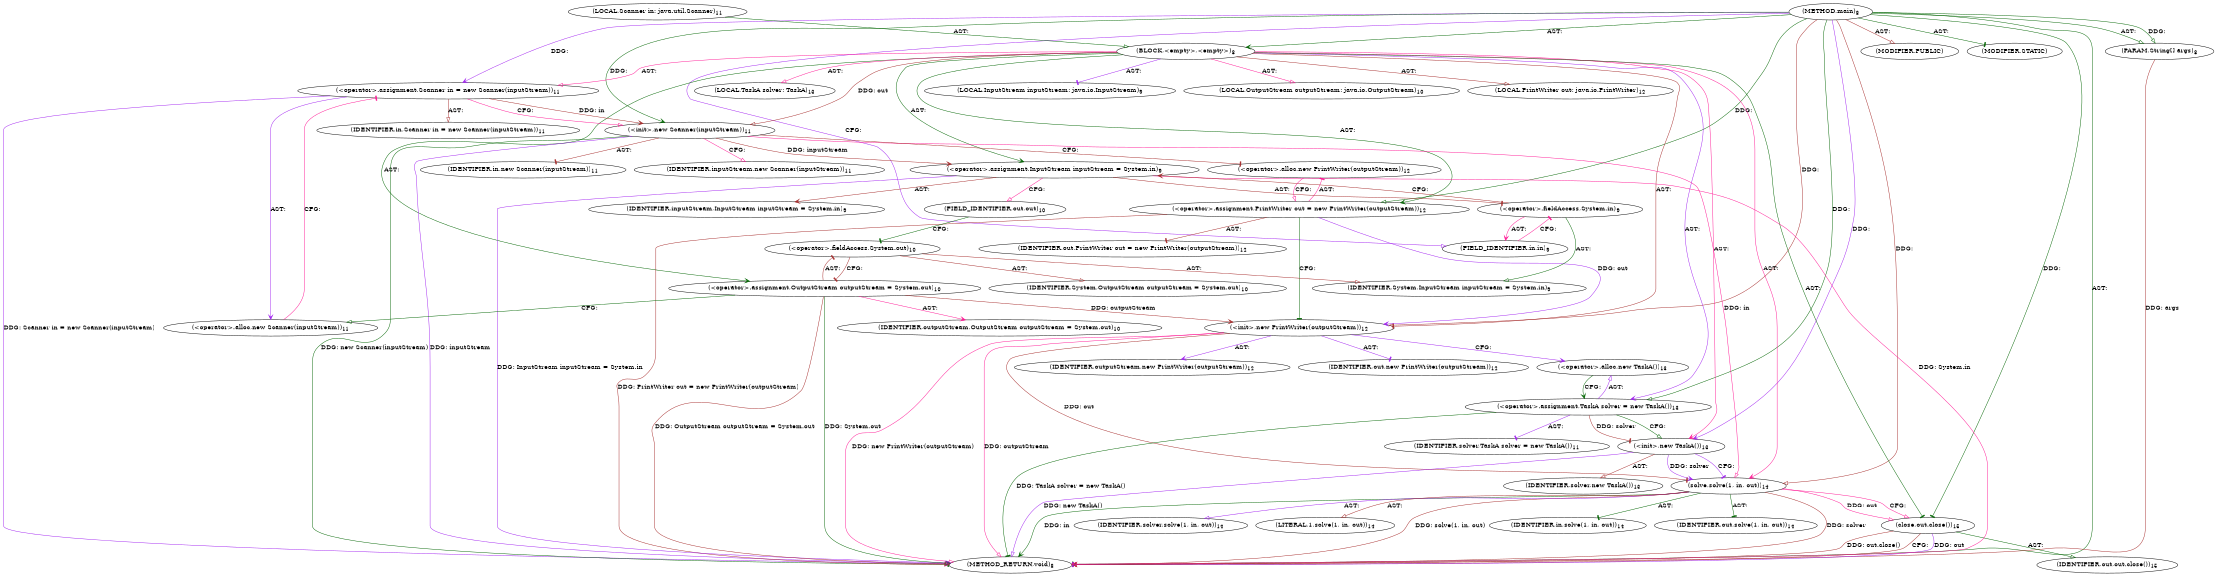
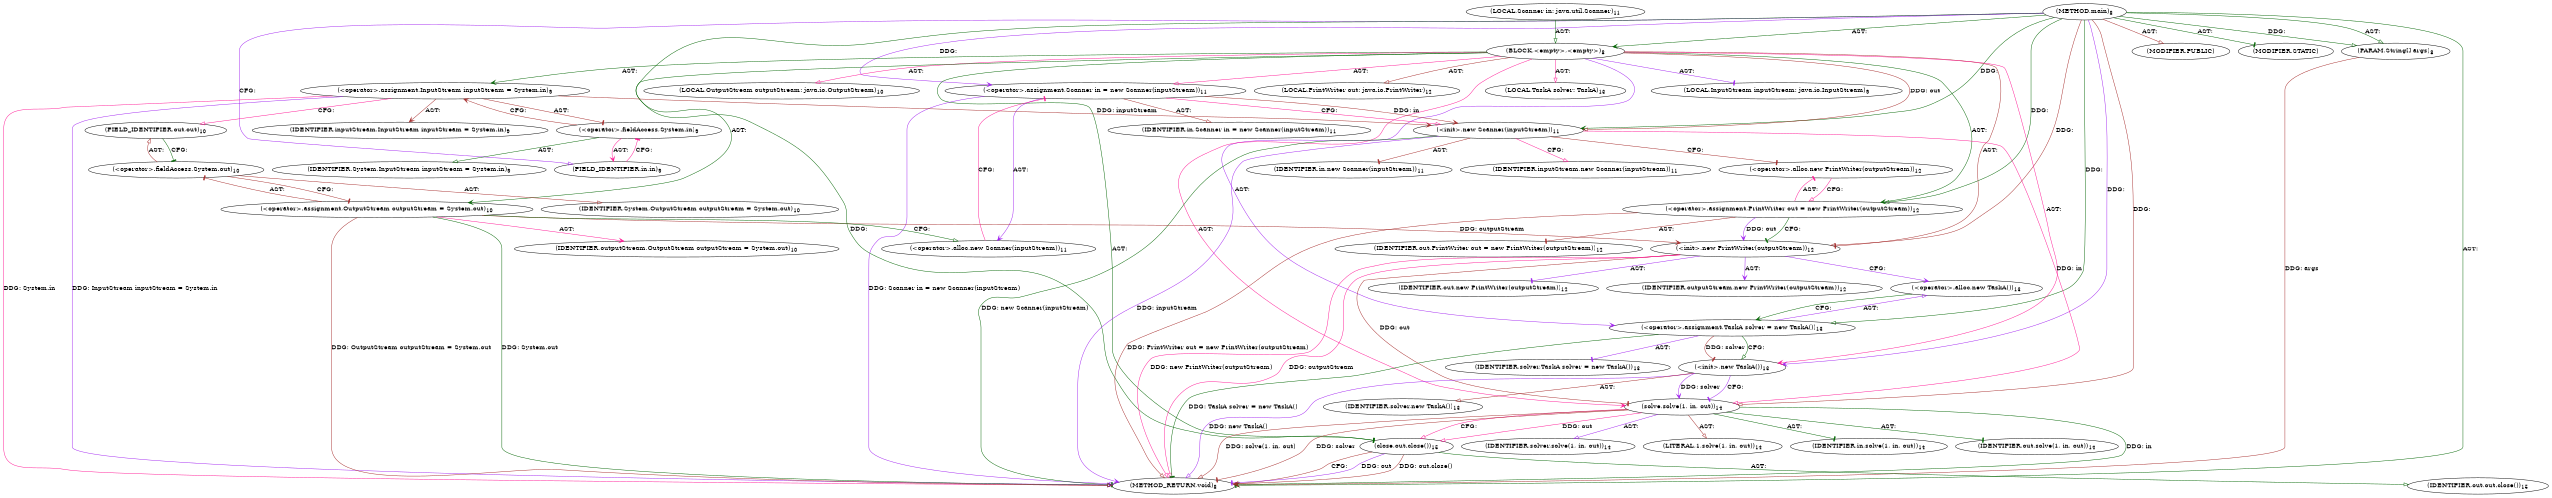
edge "(<init>,new Scanner(inputStream))" -> "(<operator>.assignment,InputStream inputStream = System.in)": reversed
edge "(<operator>.fieldAccess,System.out)" -> "(IDENTIFIER,System,InputStream inputStream = System.in)": now "(<operator>.fieldAccess,System.out)" -> "(FIELD_IDENTIFIER,out,out)"
node "(IDENTIFIER,solver,TaskA solver = new TaskA())": text "11" -> "13"
